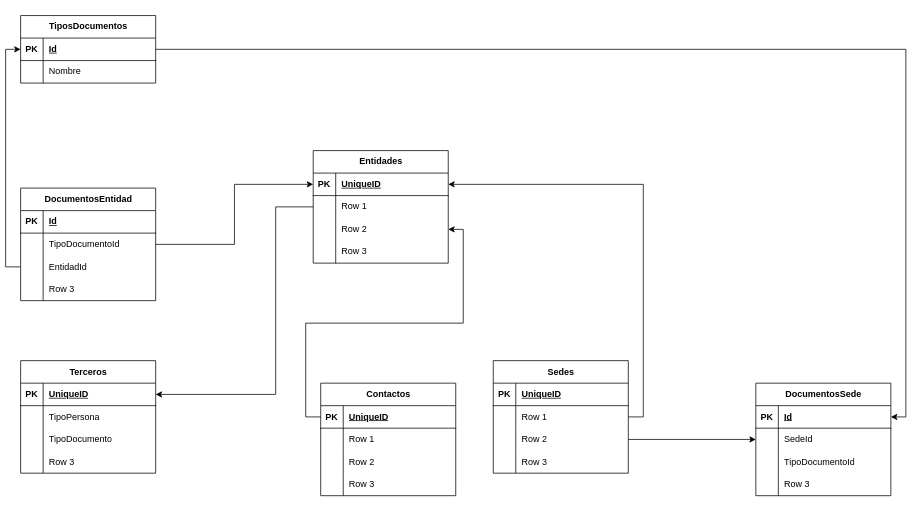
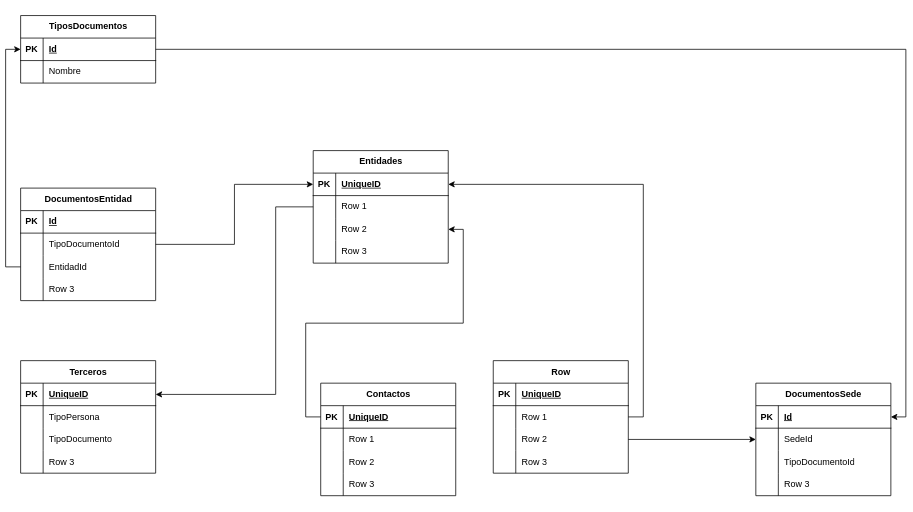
node "Sedes": label "Sedes" -> "Row"
